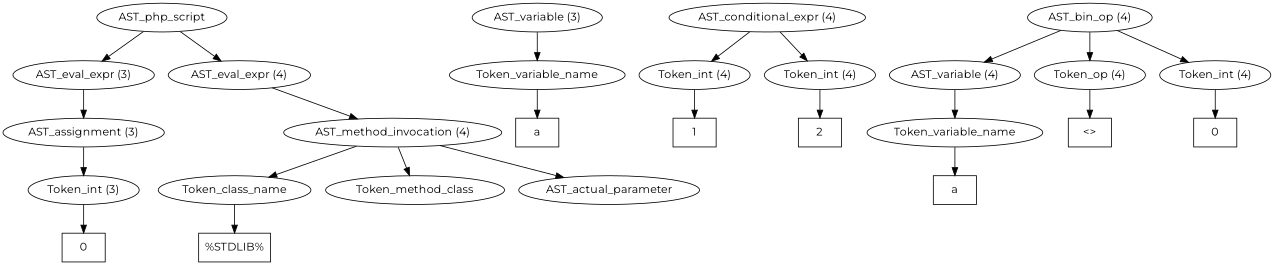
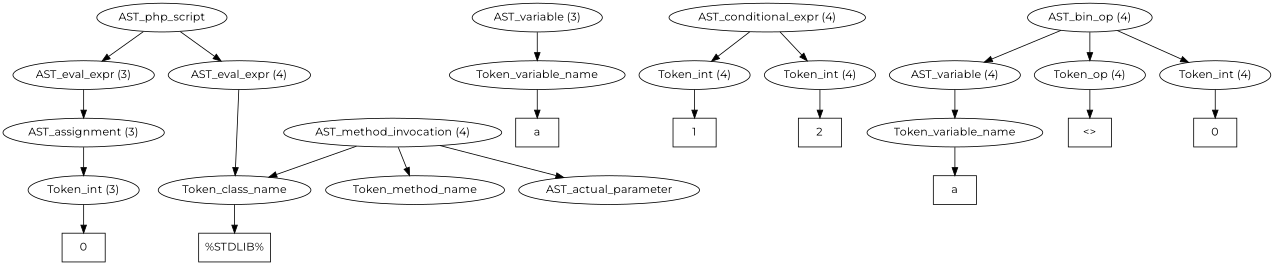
edge "AST_eval_expr (4)" -> "AST_method_invocation (4)": now "AST_eval_expr (4)" -> "Token_class_name"
node "Token_method_class": label "Token_method_class" -> "Token_method_name"
